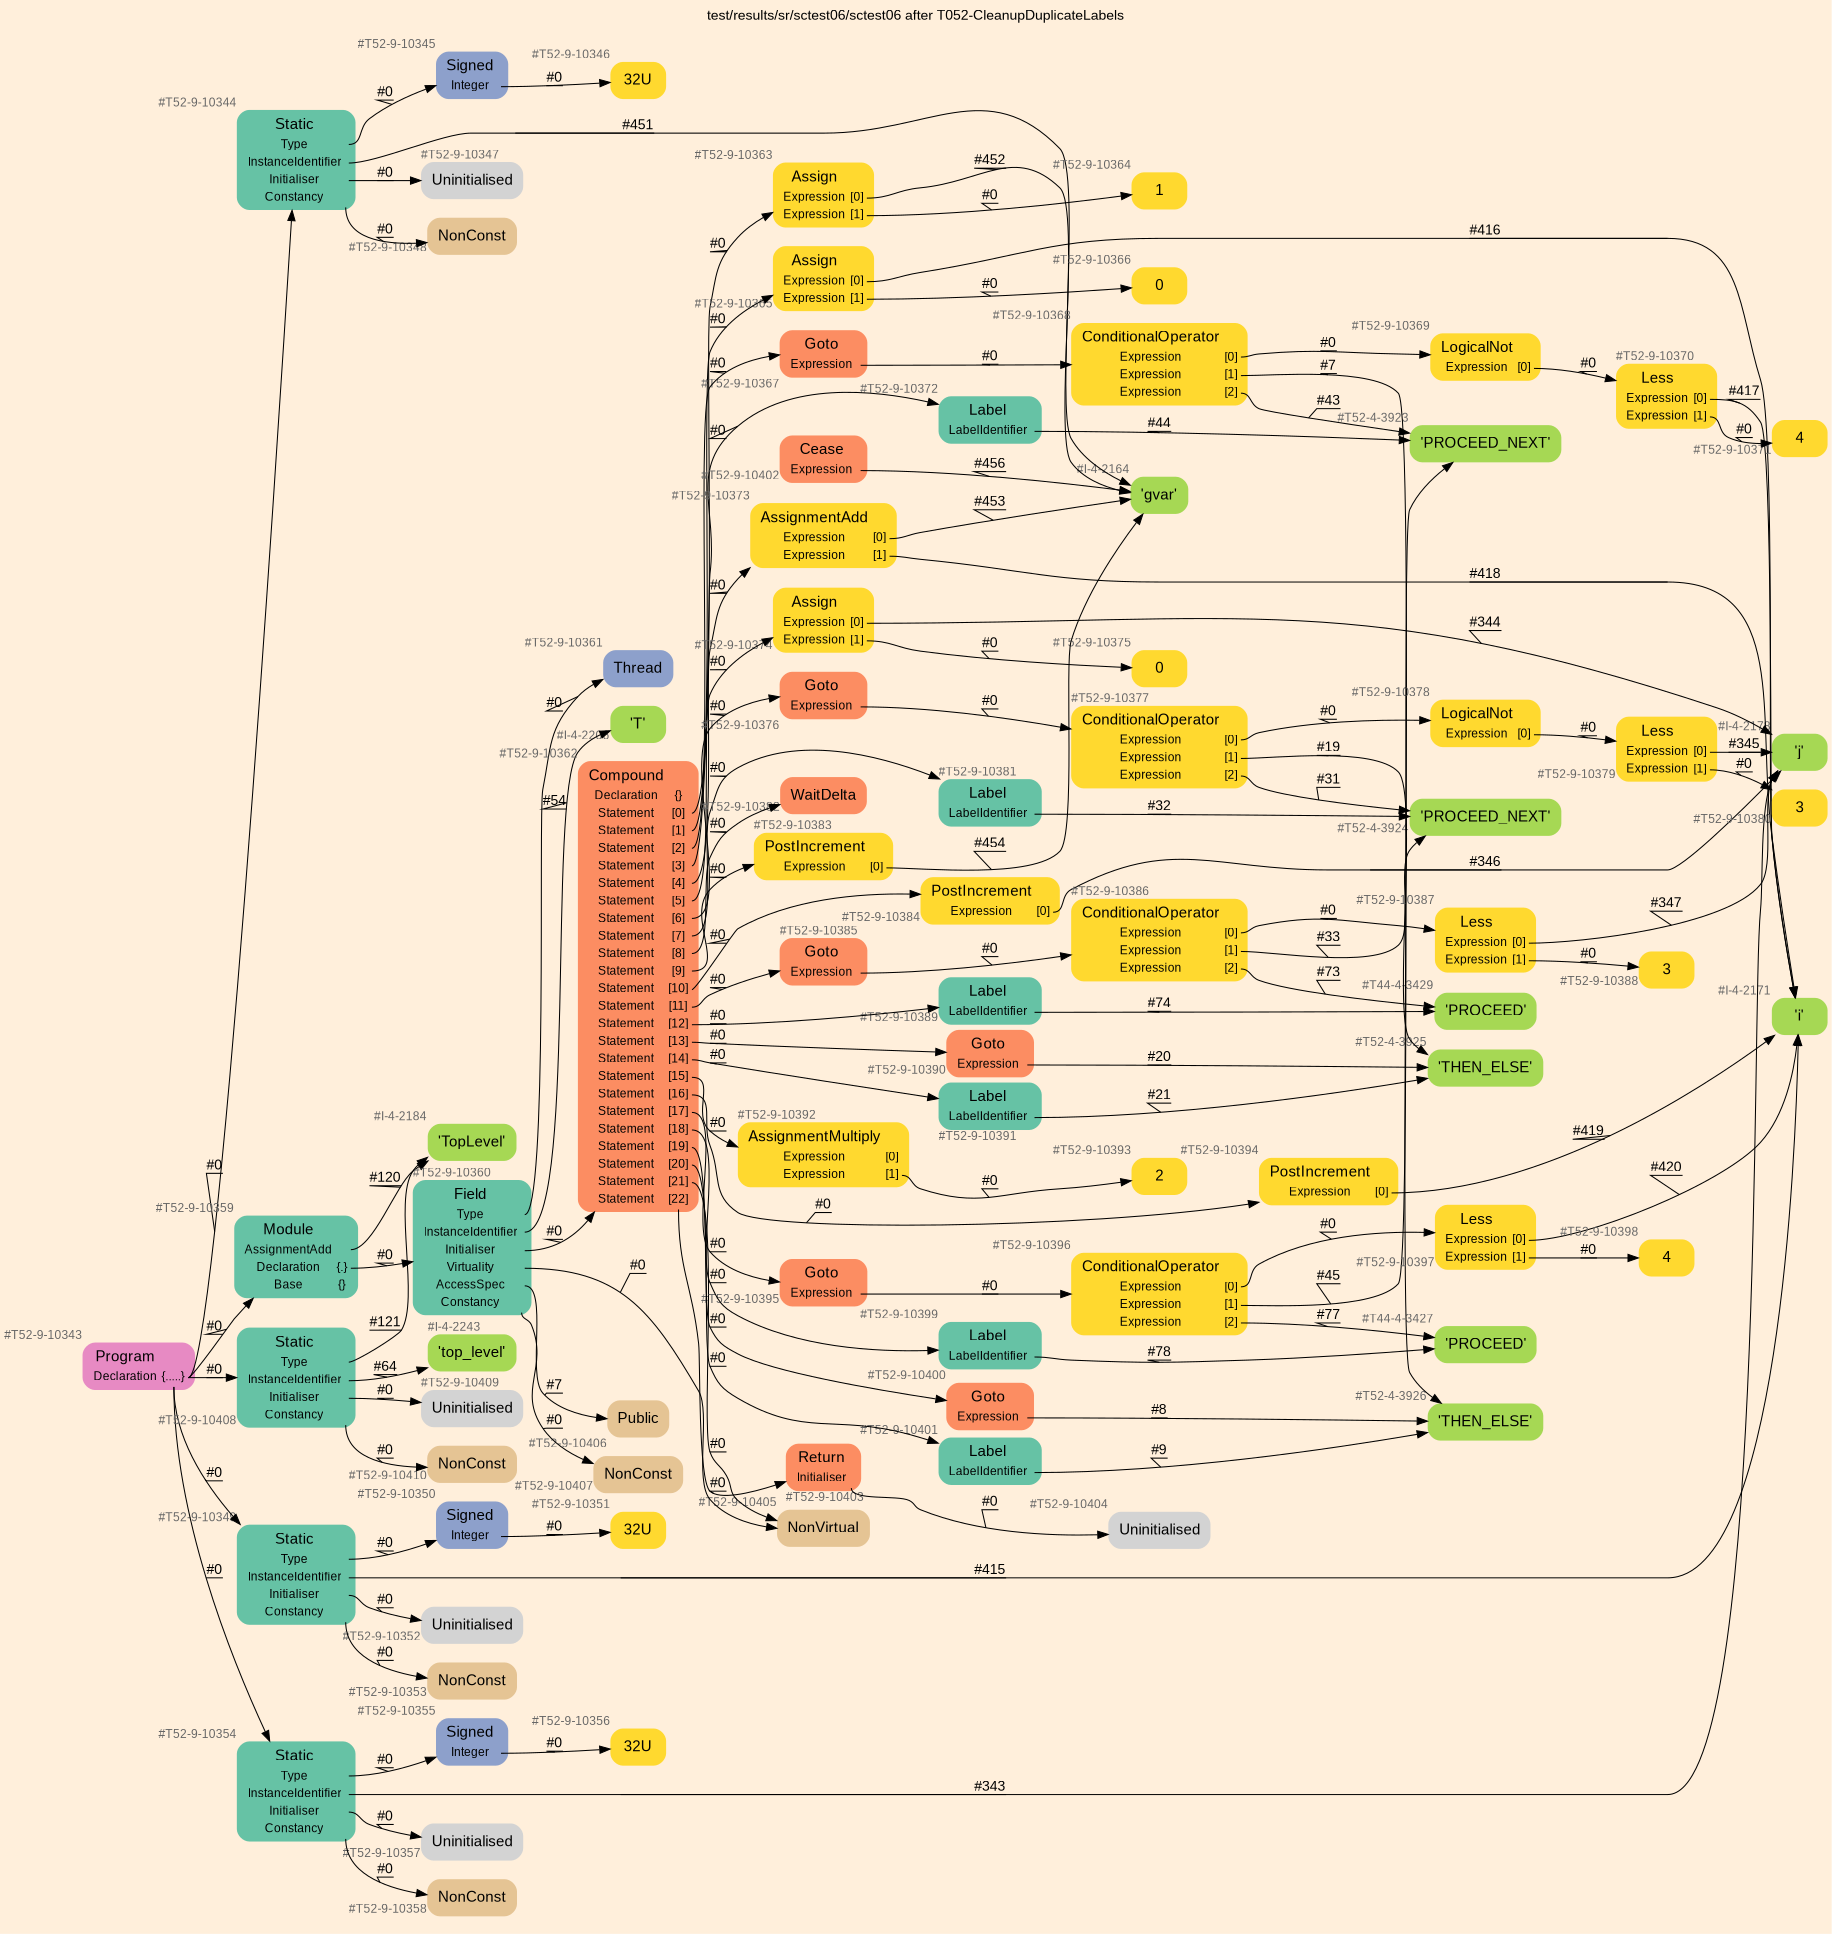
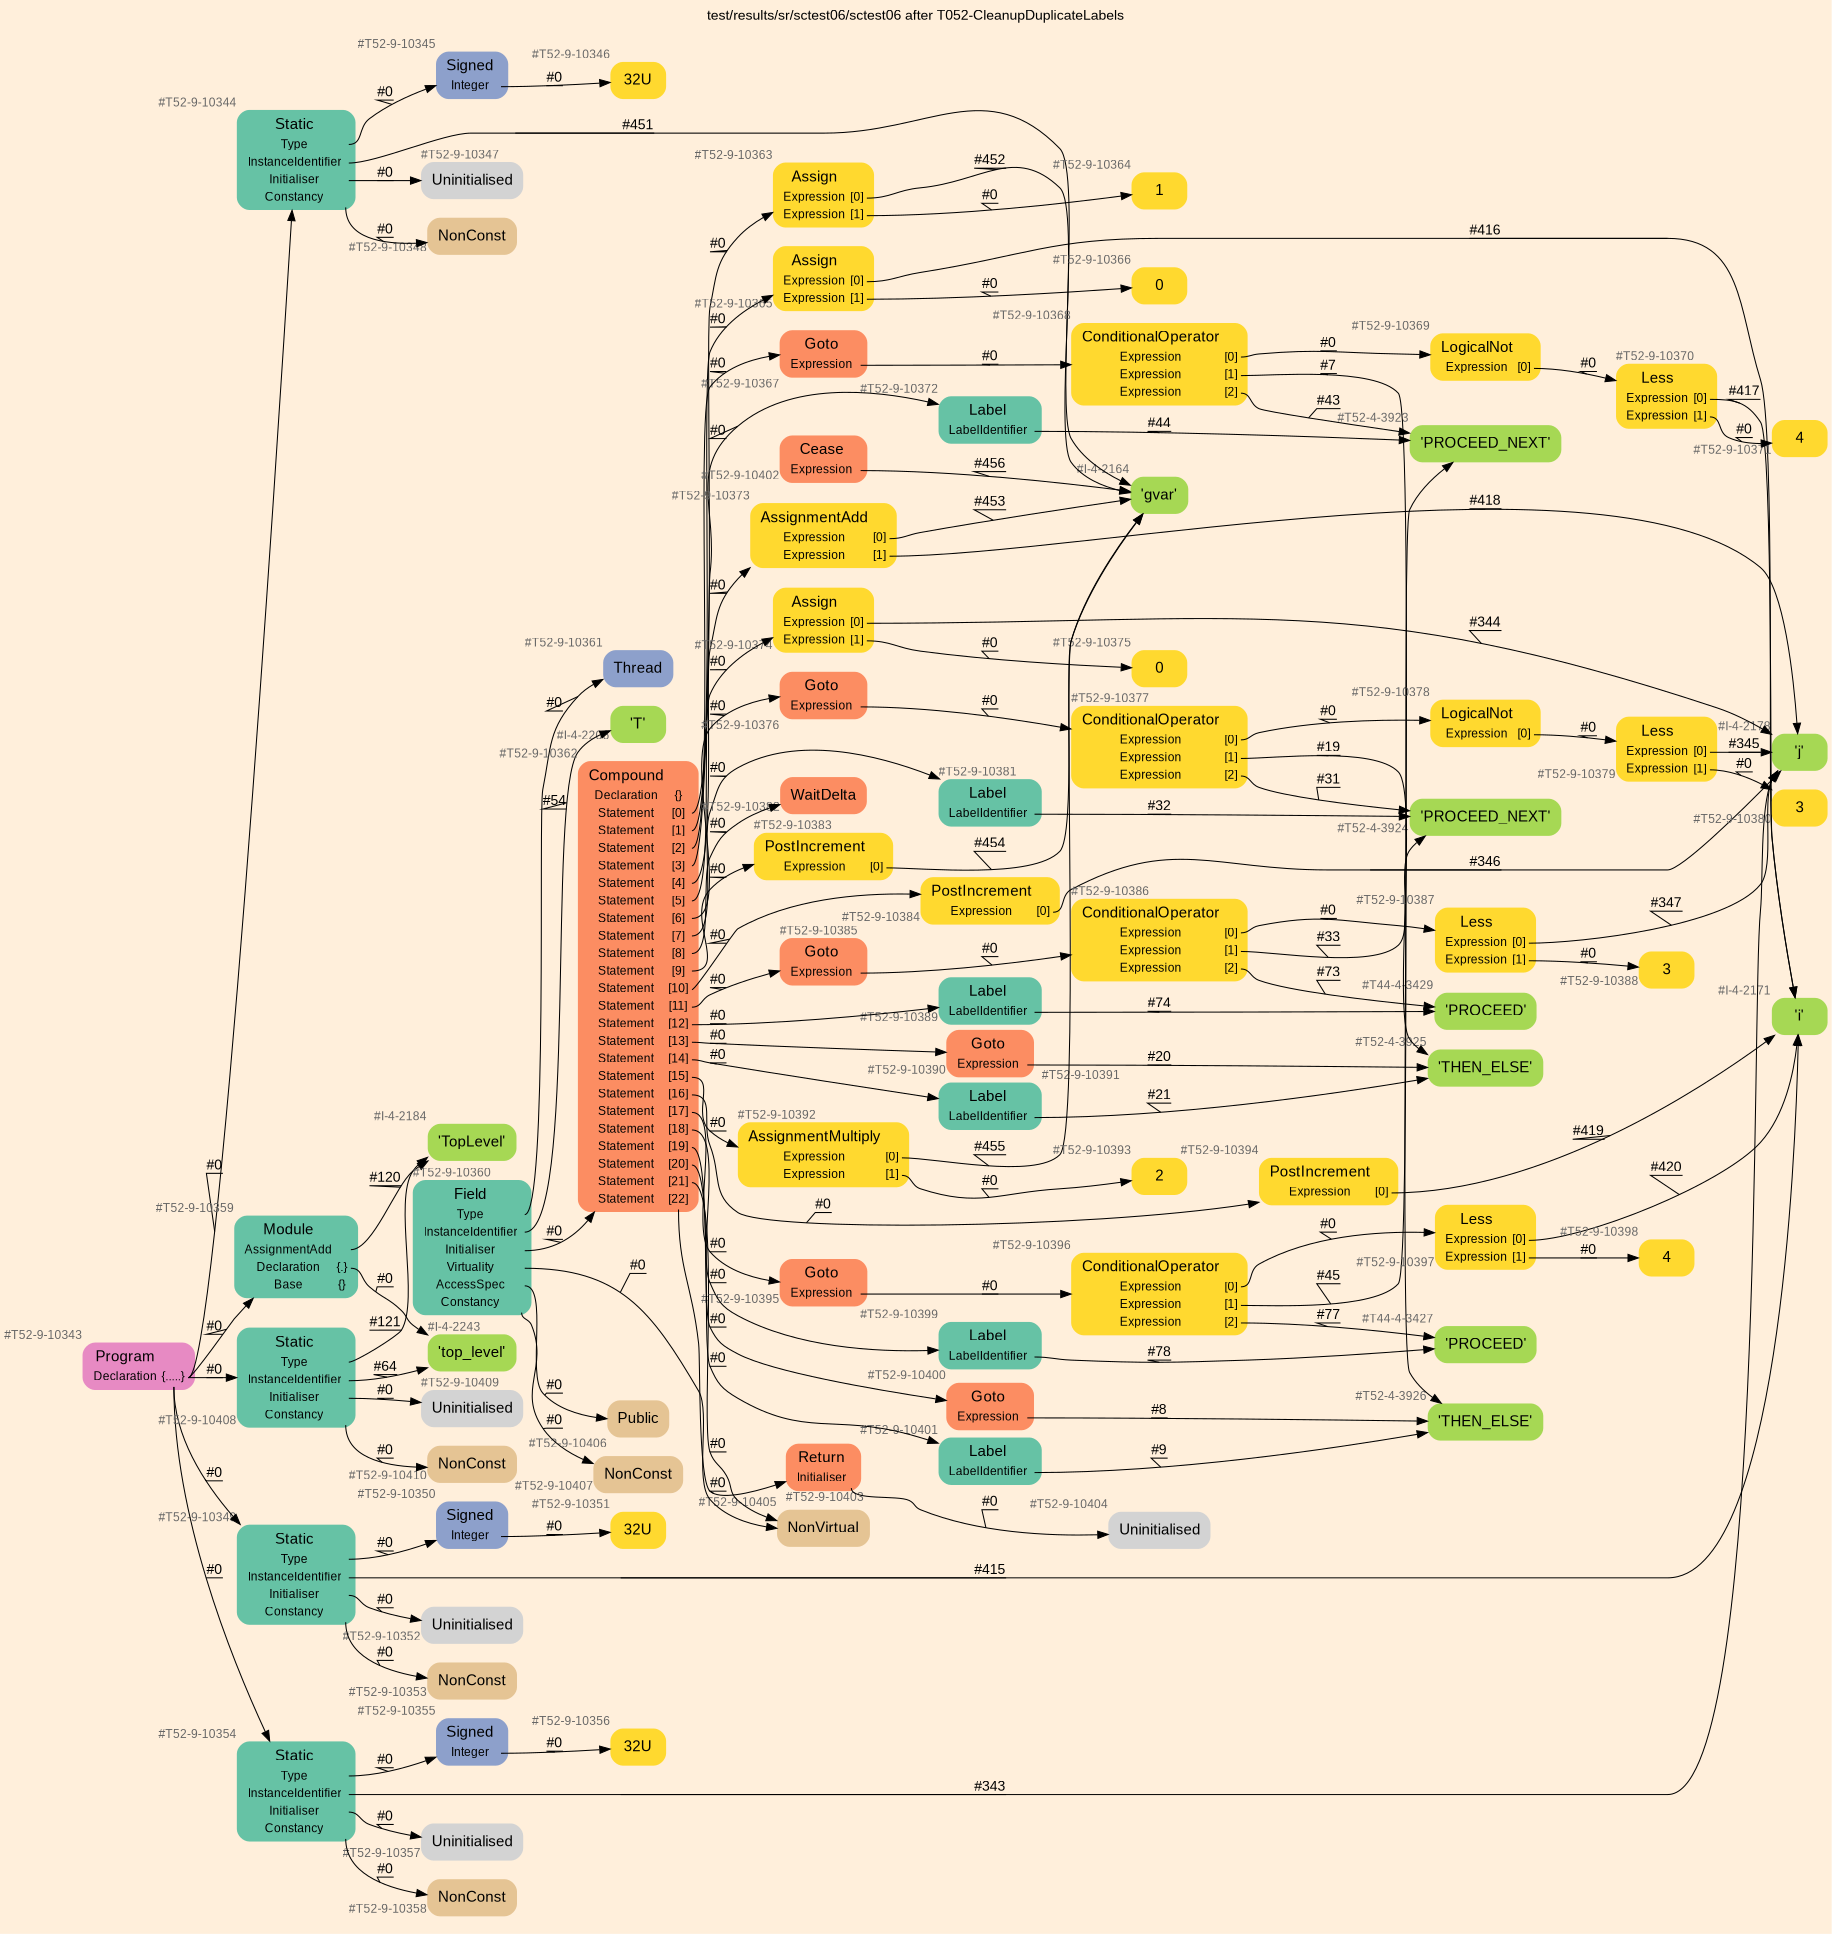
edge "AssignmentAdd" -> "'i'": now "AssignmentAdd" -> "'j'"
edge "AssignmentMultiply" -> "'gvar'": added, label "#455"
edge "Module" -> "Field": now "Module" -> "'top_level'"
edge "Field" -> "Public": label "#7" -> "#0"
